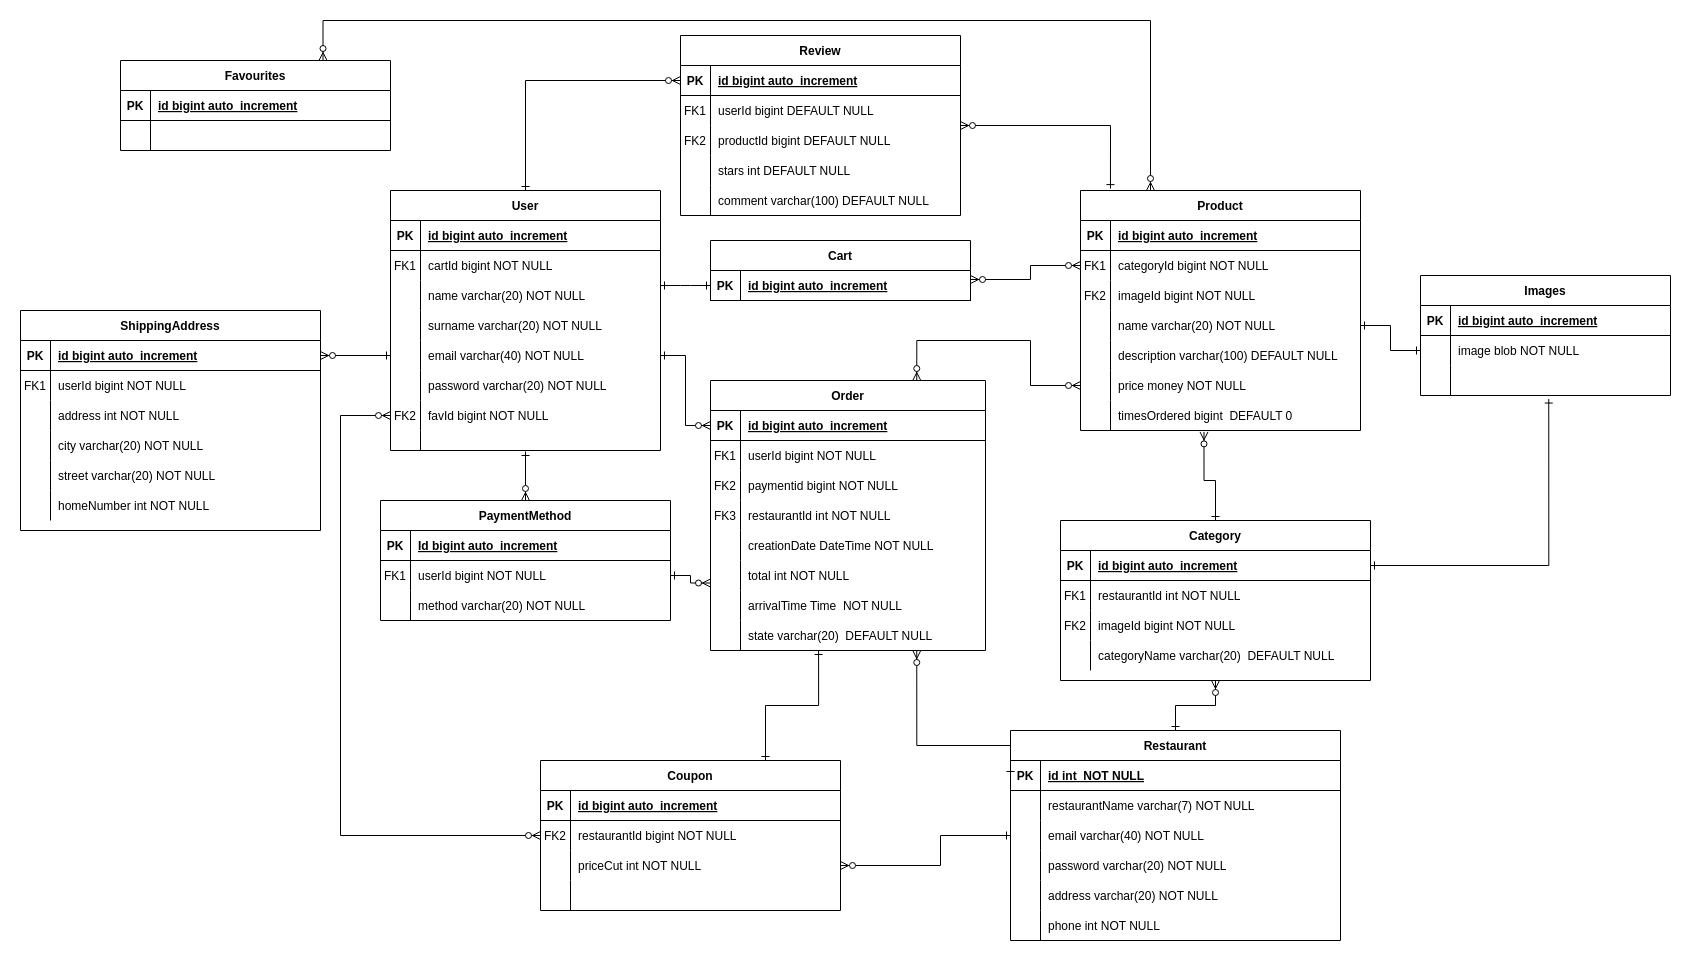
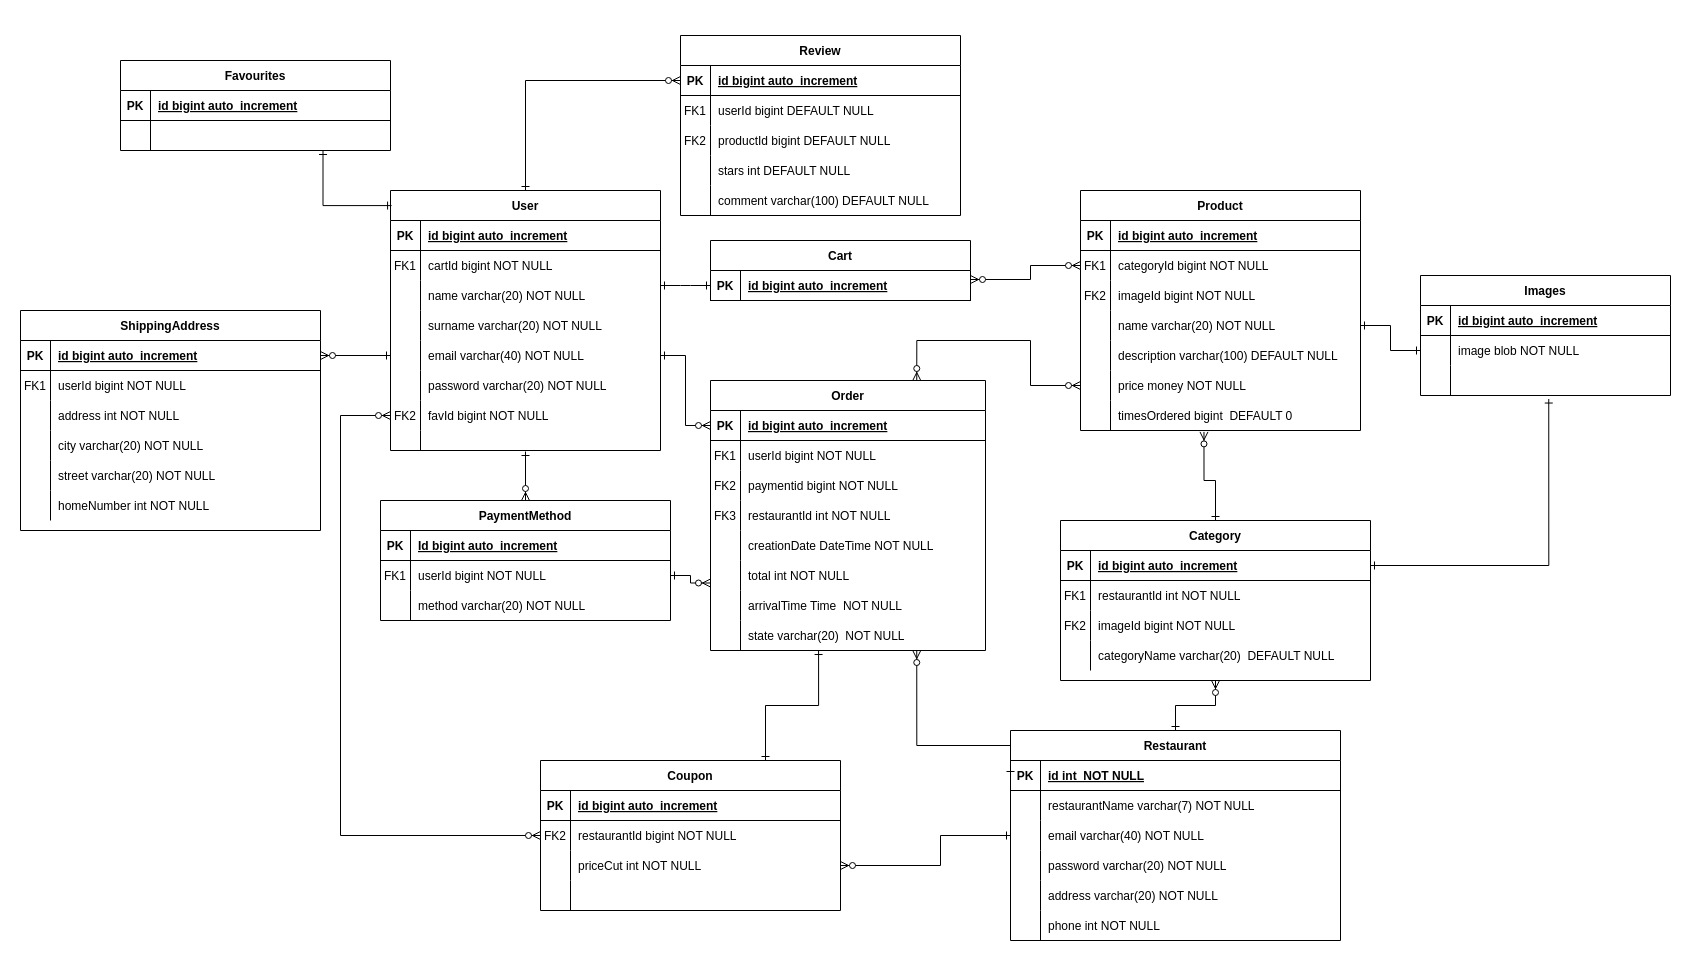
edge "Favourites" -- "Product": removed
edge "Review" -- "Product": removed
edge "Favourites" -- "User": added
node "state varchar(20) DEFAULT NULL": label "state varchar(20) DEFAULT NULL" -> "state varchar(20) NOT NULL"
